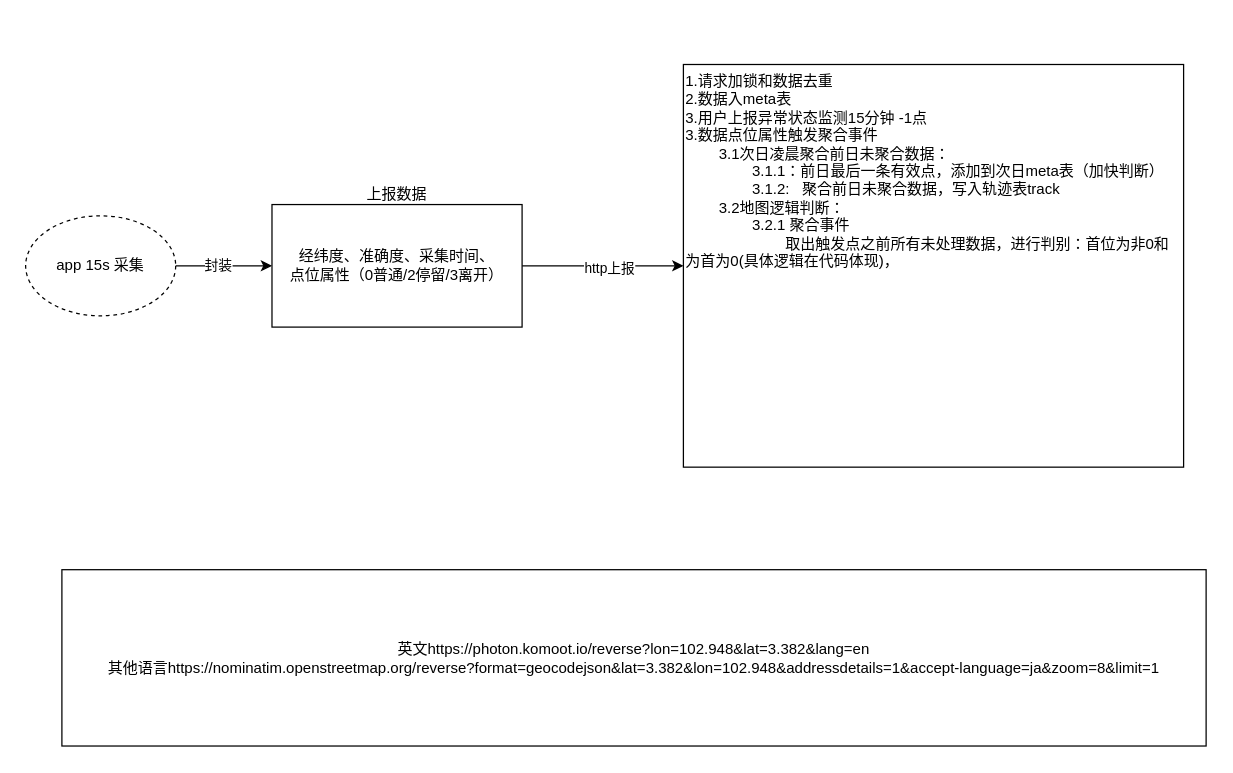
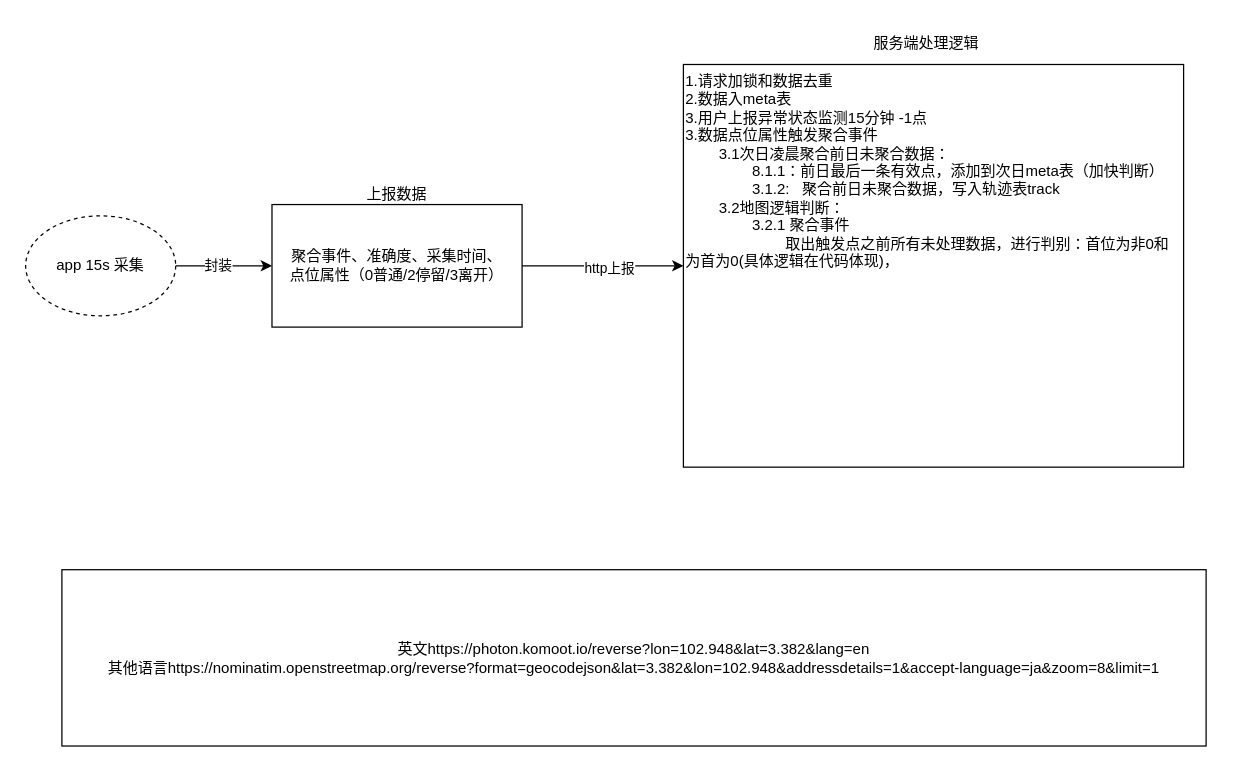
node "服务端处理逻辑": added
node "1.请求加锁和数据去重 2.数据入meta表 3.用户上报异常状态监测15分钟 -1点 3.数据点位属性触发聚合事件 3.1次日凌晨聚合前日未聚合数据： 3.1.1：前日最后一条有效点，添加到次日meta表（加快判断） 3.1.2: 聚合前日未聚合数据，写入轨迹表track 3.2地图逻辑判断： 3.2.1 聚合事件 取出触发点之前所有未处理数据，进行判别：首位为非0和为首为0(具体逻辑在代码体现)，": label "1.请求加锁和数据去重 2.数据入meta表 3.用户上报异常状态监测15分钟 -1点 3.数据点位属性触发聚合事件 3.1次日凌晨聚合前日未聚合数据： 3.1.1：前日最后一条有效点，添加到次日meta表（加快判断） 3.1.2: 聚合前日未聚合数据，写入轨迹表track 3.2地图逻辑判断： 3.2.1 聚合事件 取出触发点之前所有未处理数据，进行判别：首位为非0和为首为0(具体逻辑在代码体现)，" -> "1.请求加锁和数据去重 2.数据入meta表 3.用户上报异常状态监测15分钟 -1点 3.数据点位属性触发聚合事件 3.1次日凌晨聚合前日未聚合数据： 8.1.1：前日最后一条有效点，添加到次日meta表（加快判断） 3.1.2: 聚合前日未聚合数据，写入轨迹表track 3.2地图逻辑判断： 3.2.1 聚合事件 取出触发点之前所有未处理数据，进行判别：首位为非0和为首为0(具体逻辑在代码体现)，"
node "经纬度、准确度、采集时间、 点位属性（0普通/2停留/3离开）": label "经纬度、准确度、采集时间、 点位属性（0普通/2停留/3离开）" -> "聚合事件、准确度、采集时间、 点位属性（0普通/2停留/3离开）"
